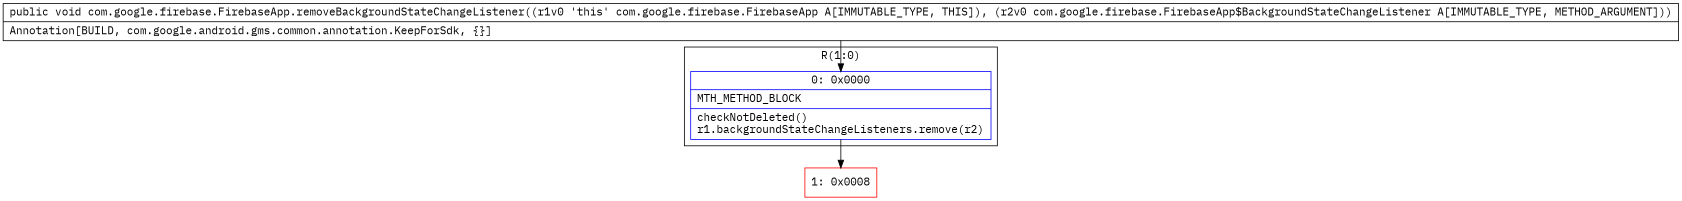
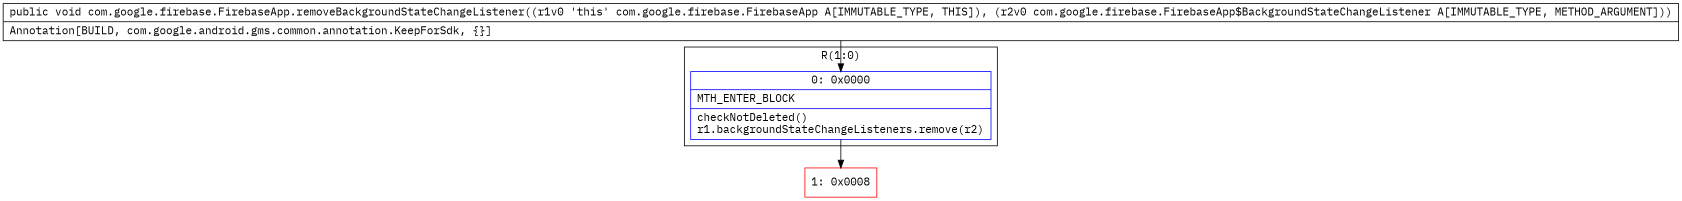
node "0: 0x0000": text "MTH_METHOD_BLOCK" -> "MTH_ENTER_BLOCK"
